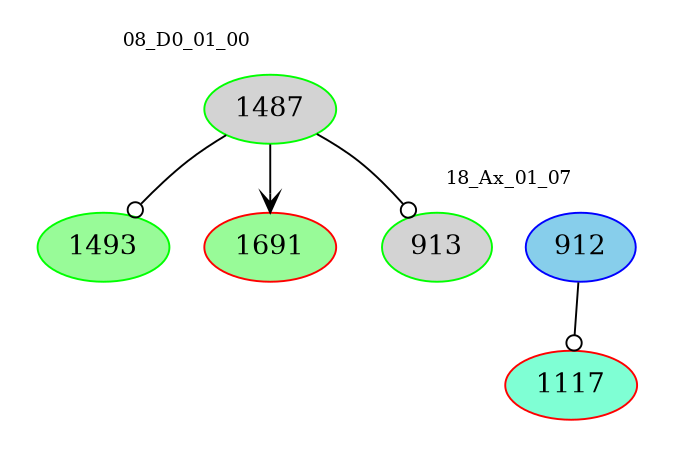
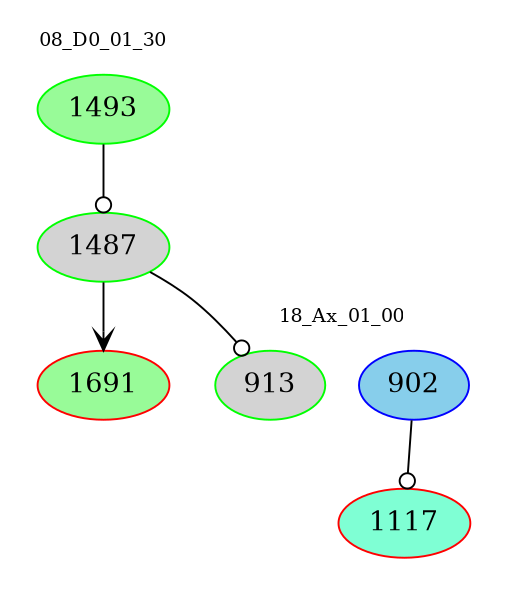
cluster "08_D0_01_00": label "08_D0_01_00" -> "08_D0_01_30"
edge "1487" -> "1493": reversed
cluster "18_Ax_01_07": label "18_Ax_01_07" -> "18_Ax_01_00"
node "912": label "912" -> "902"
